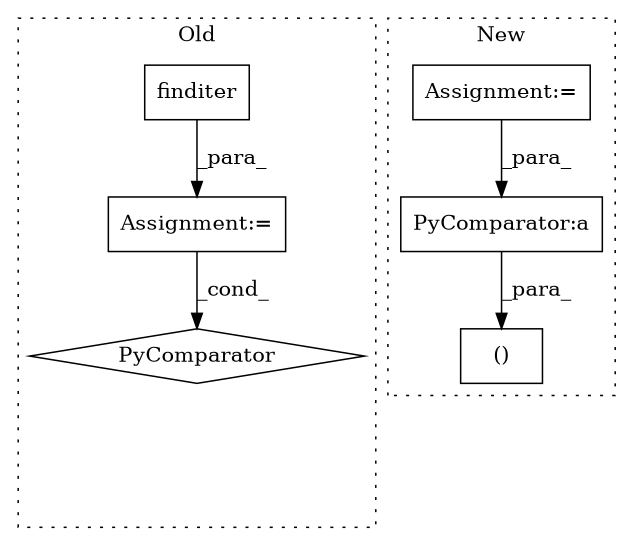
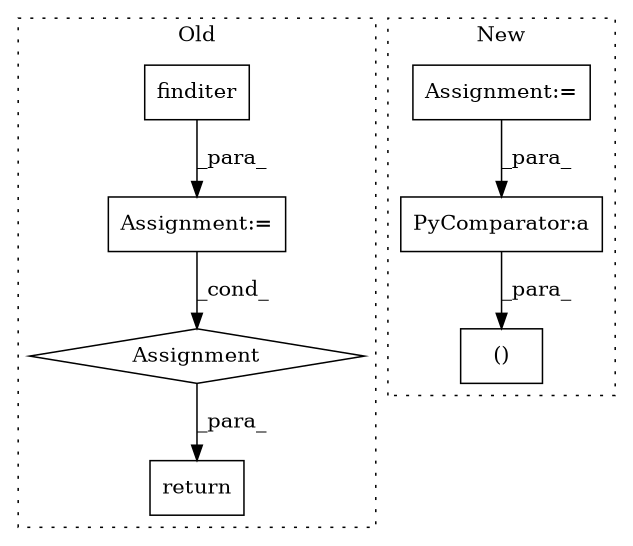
node "PyComparator": label "PyComparator" -> "Assignment"
node "return": added
